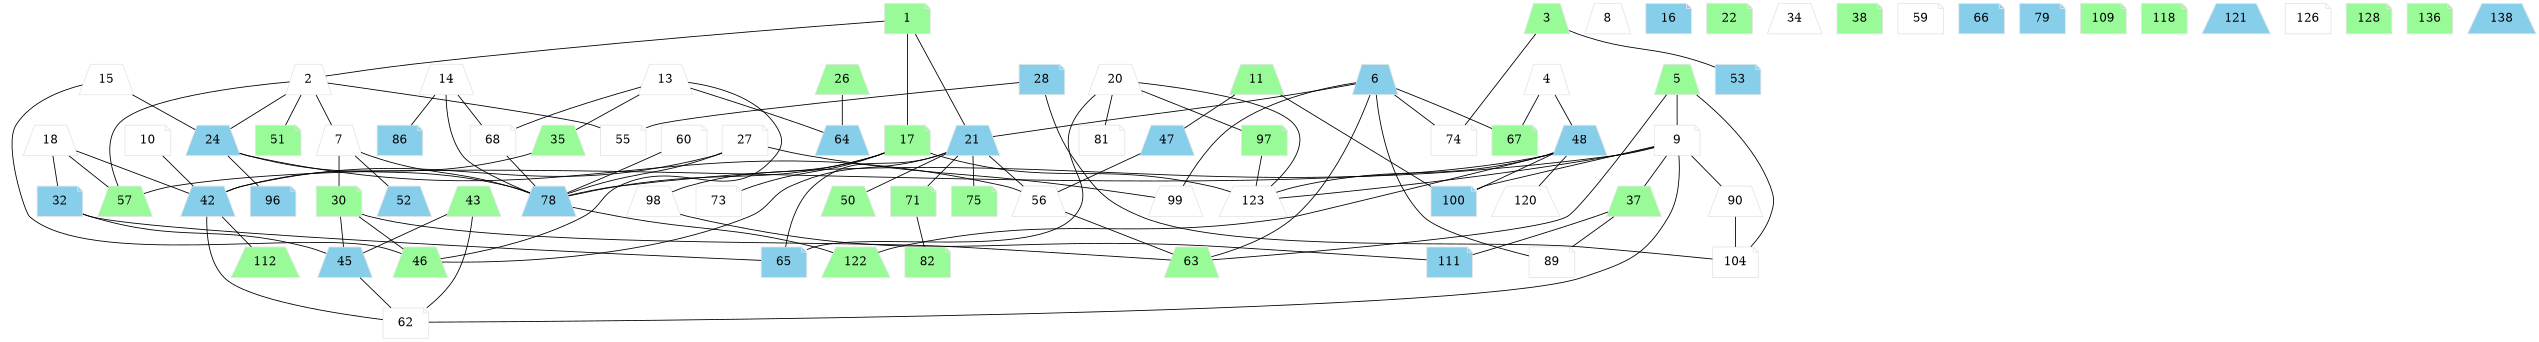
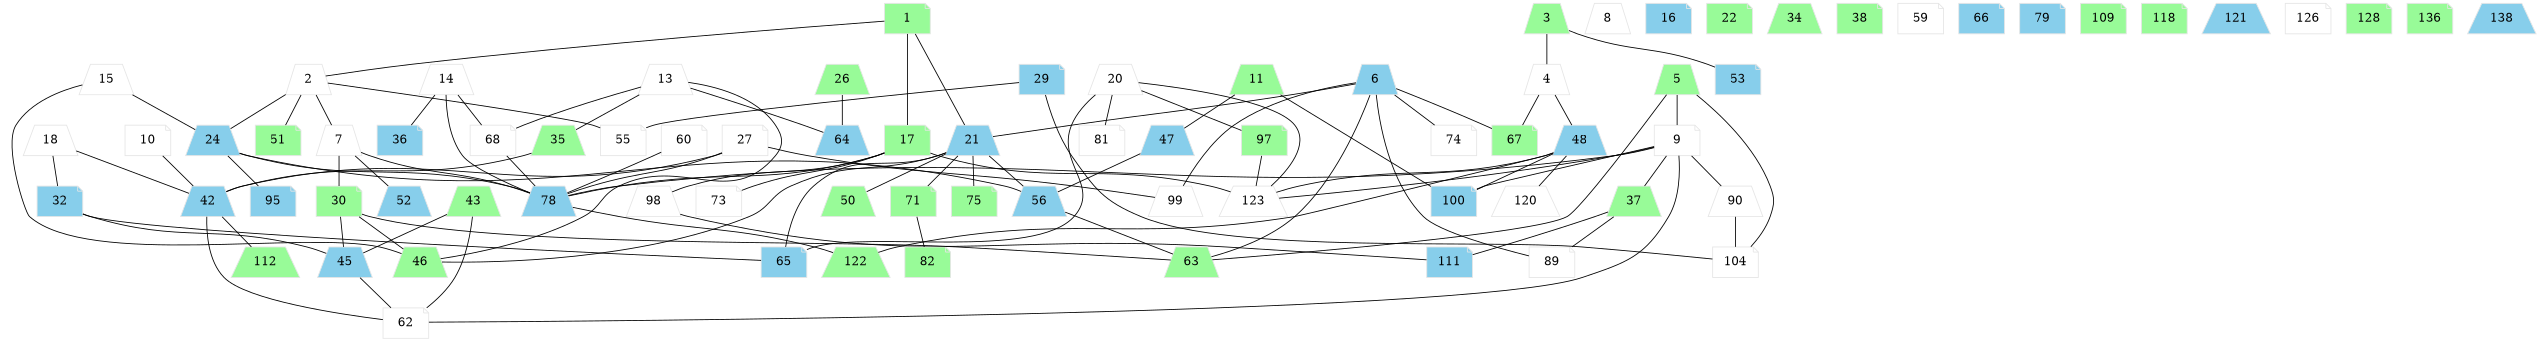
node "34": fillcolor white -> palegreen
edge "3" -- "74": now "3" -- "4"
node "28": label "28" -> "29"
node "86": label "86" -> "36"
node "57": removed
node "96": label "96" -> "95"
node "56": fillcolor white -> skyblue
